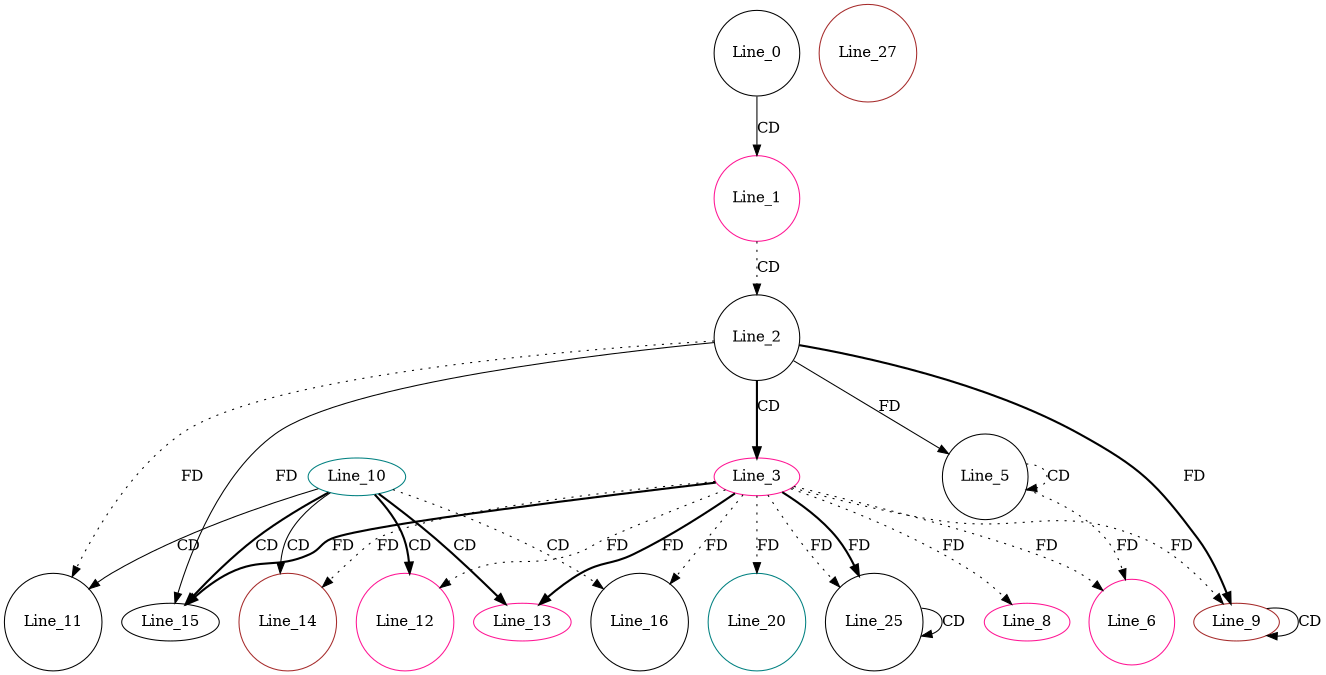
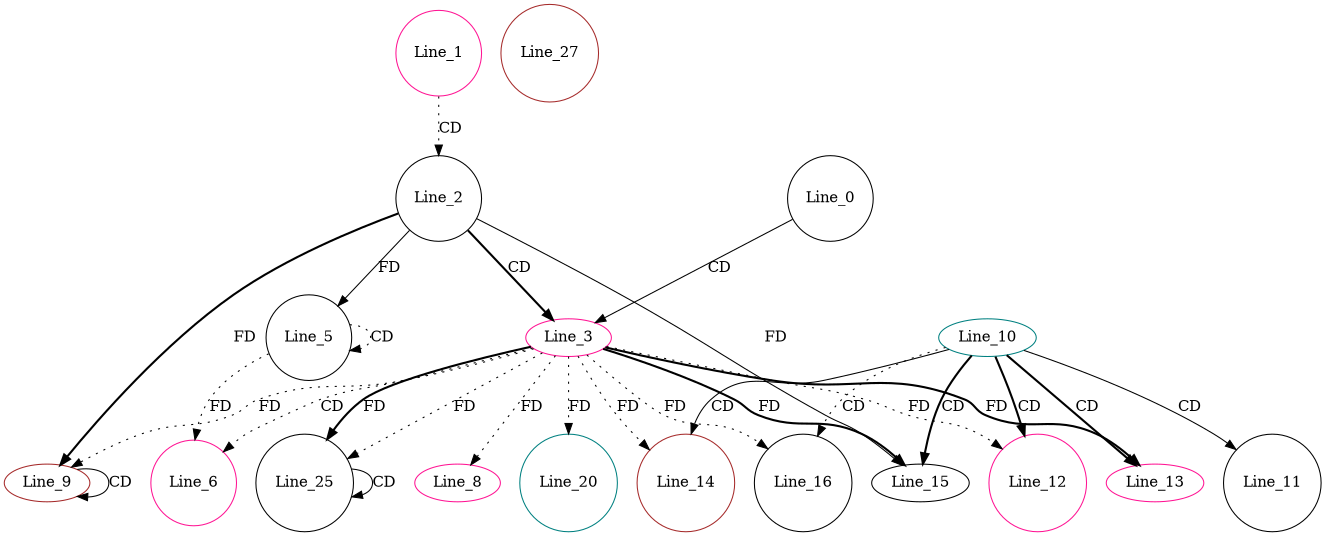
edge "Line_0" -> "Line_1": now "Line_0" -> "Line_3"
edge "Line_2" -> "Line_11": removed, label "FD"
edge "Line_3" -> "Line_6": label "FD" -> "CD"
